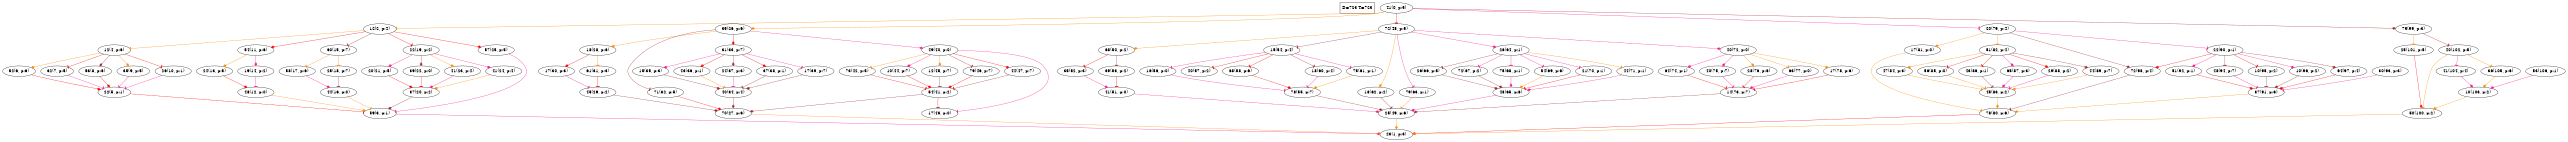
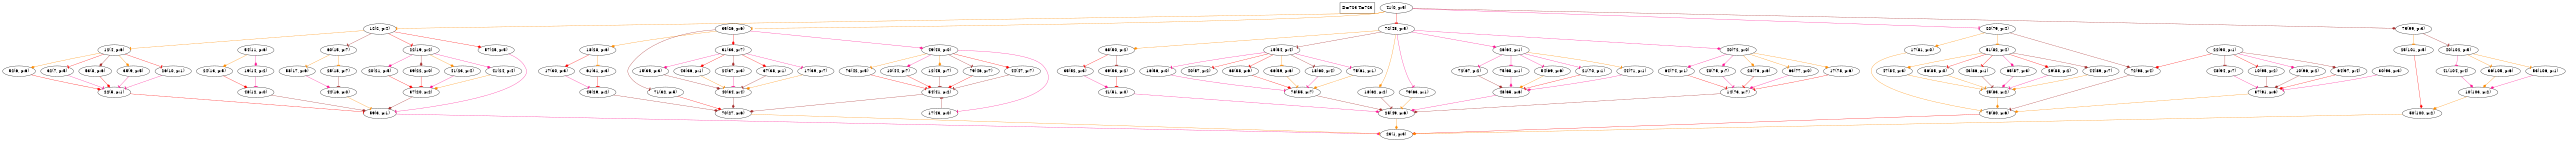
edge "41(0, p:5)" -> "35(26, p:6)": arrowhead diamond -> tee
edge "12(2, p:4)" -> "54(11, p:6)": removed
edge "20(79, p:4)" -> "22(90, p:1)": removed
node "36(59, p:6)": added
node "26(66, p:5)": removed
node "51(92, p:1)": removed
edge "40(102, p:5)" -> "50(100, p:2)": now "40(102, p:5)" -> "53(106, p:1)"
edge "17(39, p:7)" -> "40(34, p:4)": color brown -> darkorange
edge "54(41, p:2)" -> "17(43, p:0)": reversed
edge "48(12, p:0)" -> "59(3, p:1)": color darkorange -> brown
